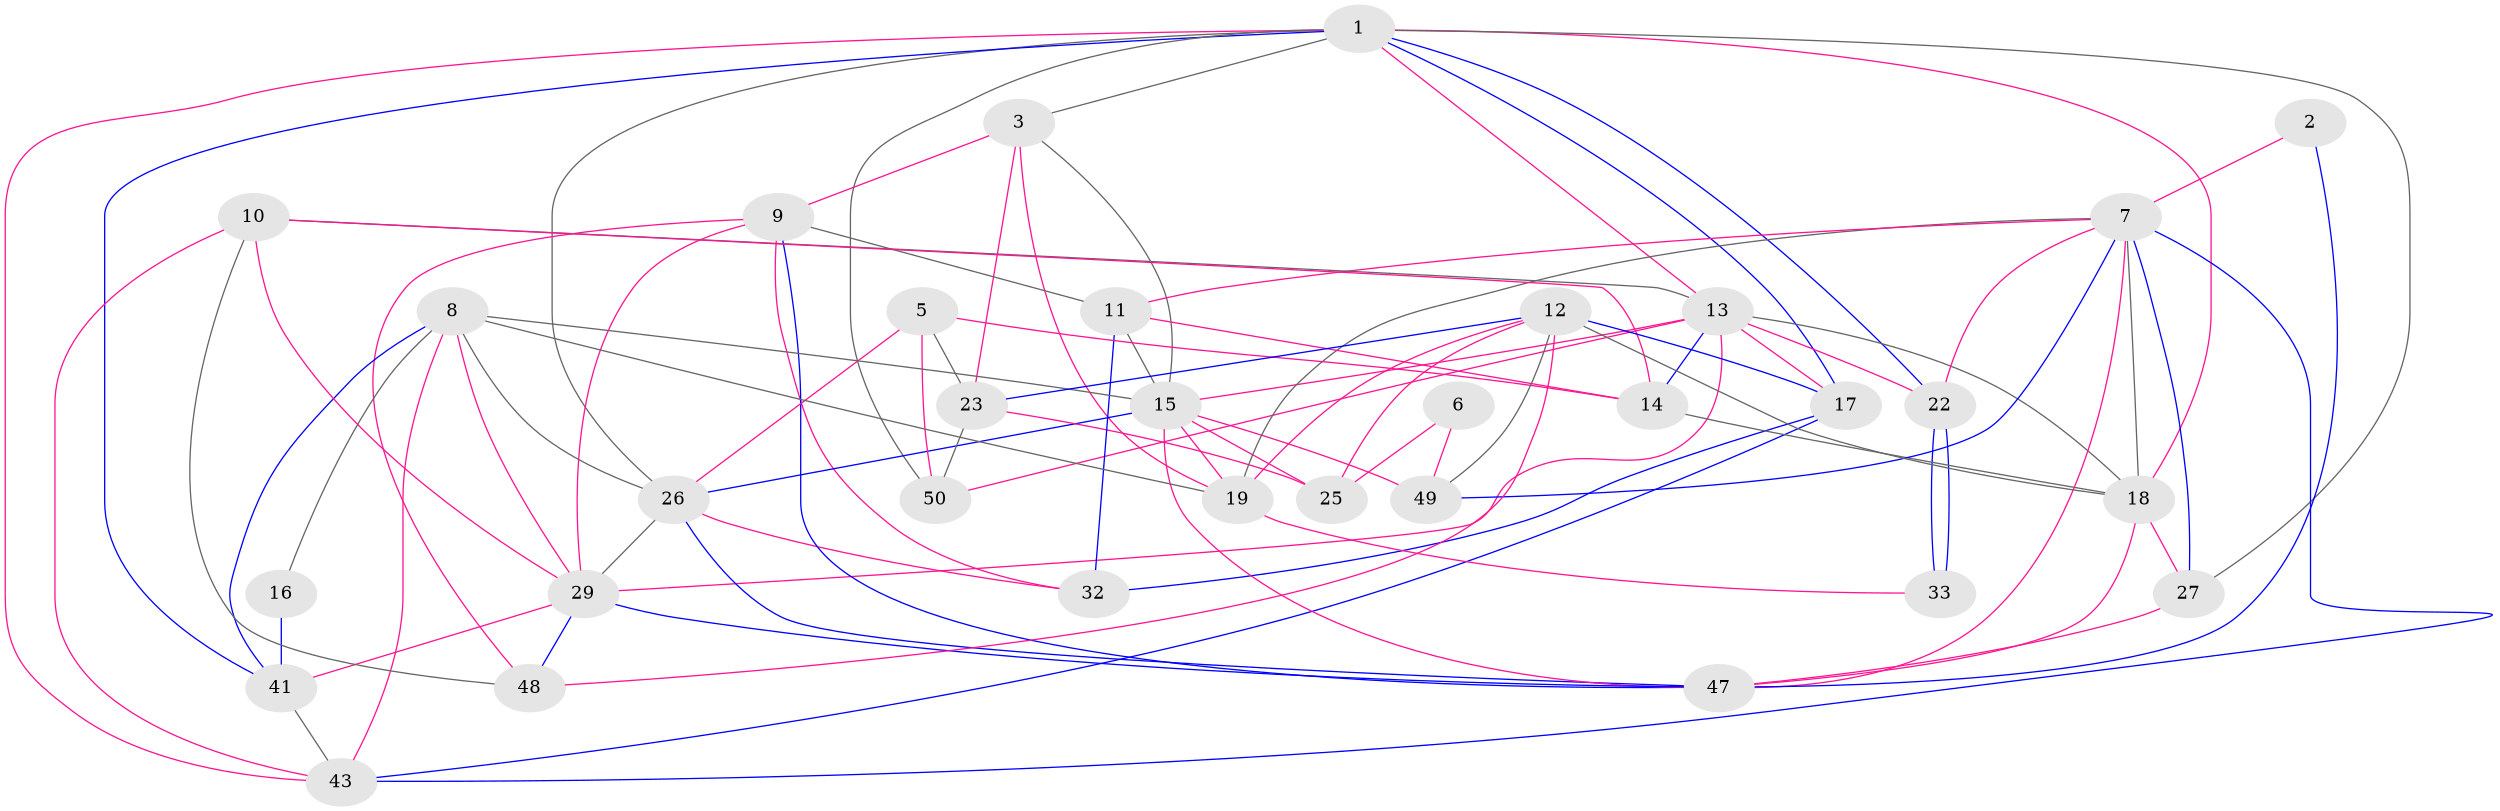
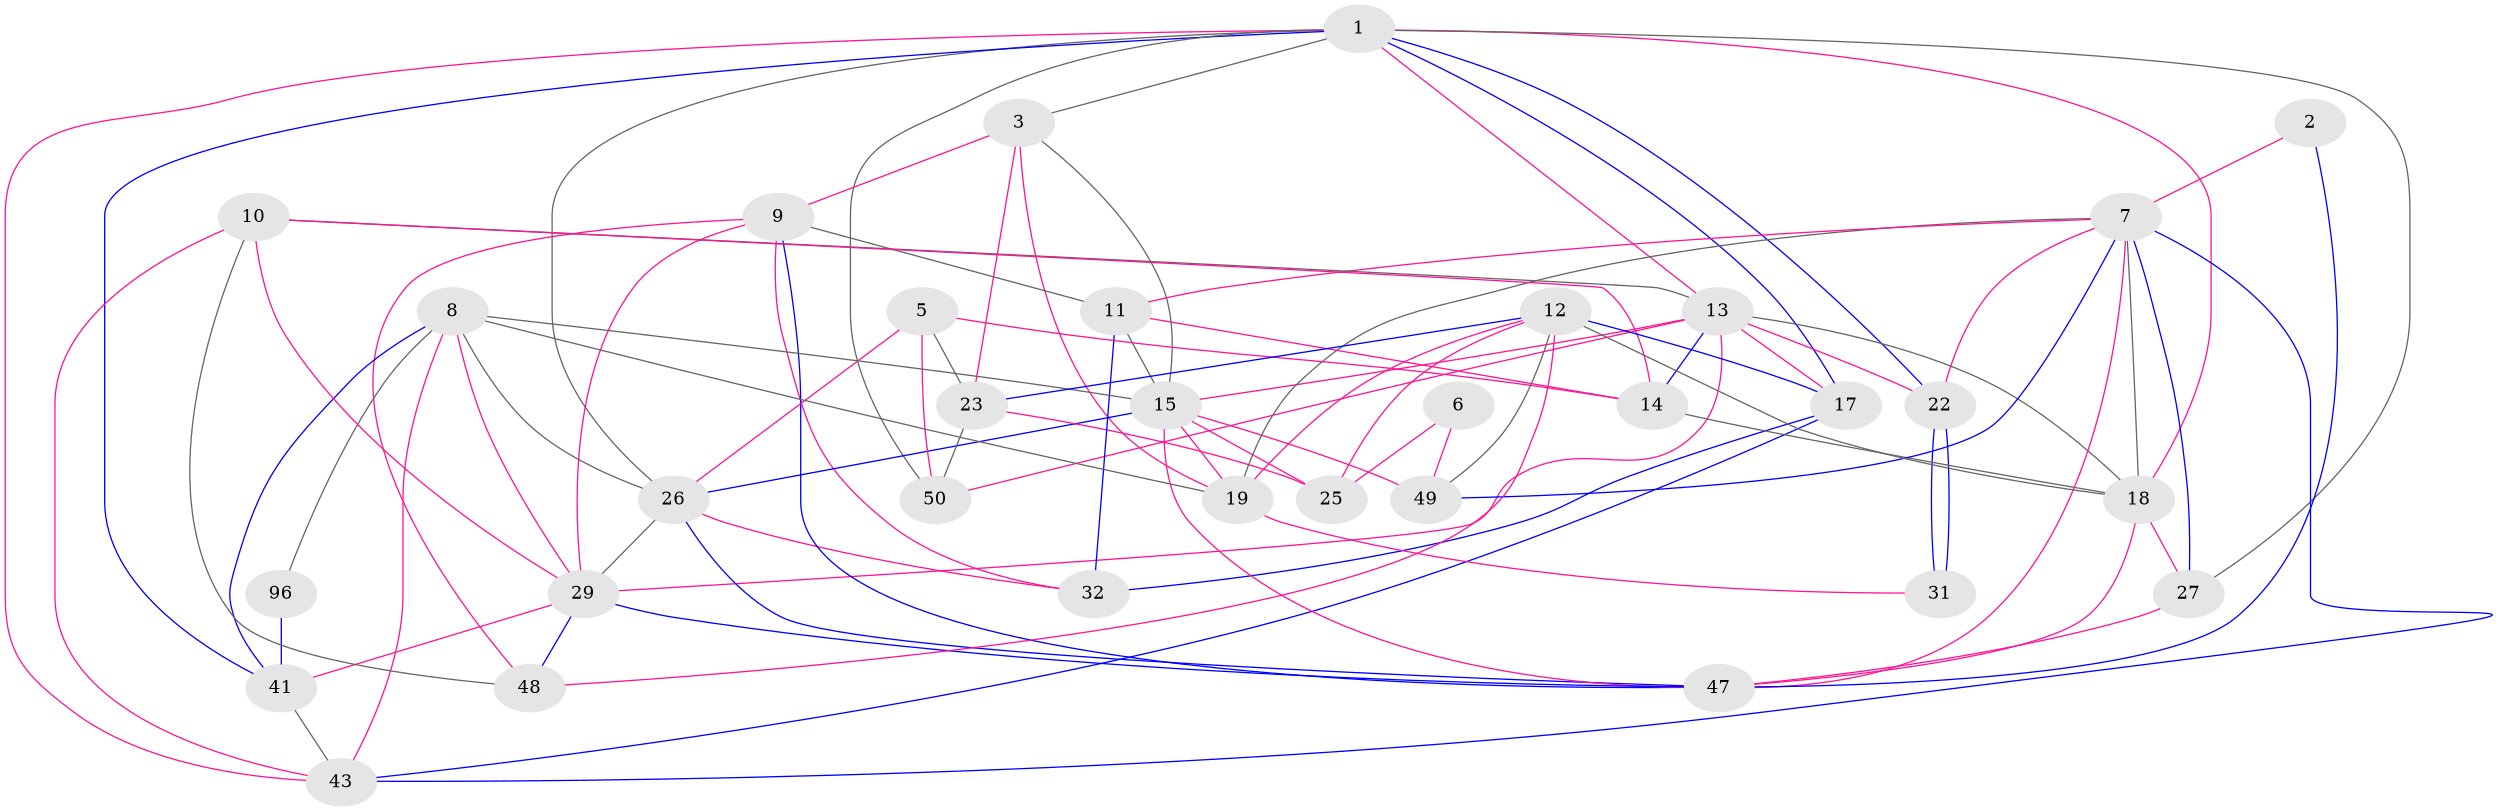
node "16": label "16" -> "96"
node "33": label "33" -> "31"
